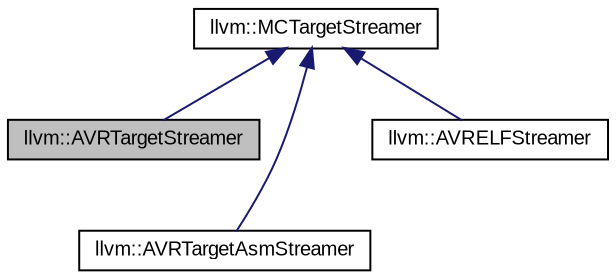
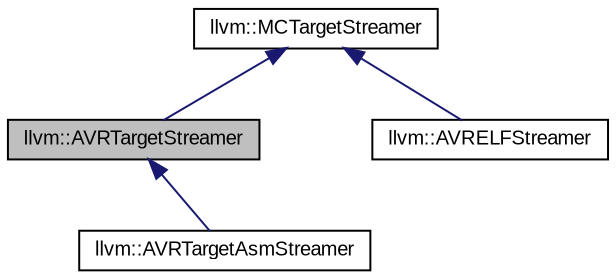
edge "llvm::AVRTargetAsmStreamer" -> "llvm::MCTargetStreamer": now "llvm::AVRTargetAsmStreamer" -> "llvm::AVRTargetStreamer"
